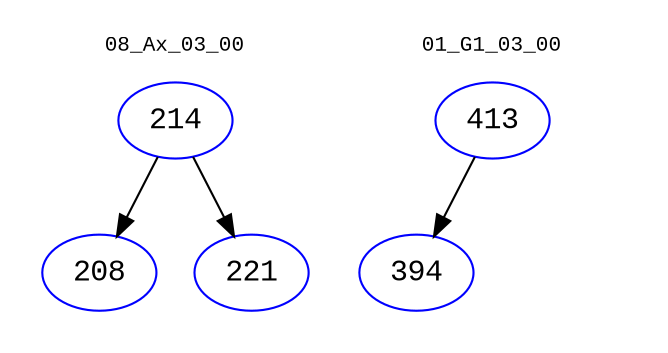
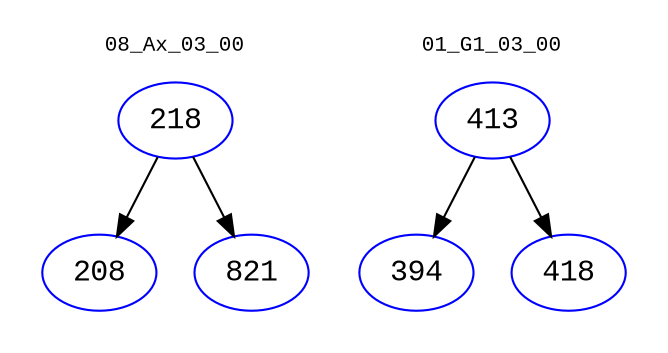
node "214": label "214" -> "218"
node "221": label "221" -> "821"
node "418": added
